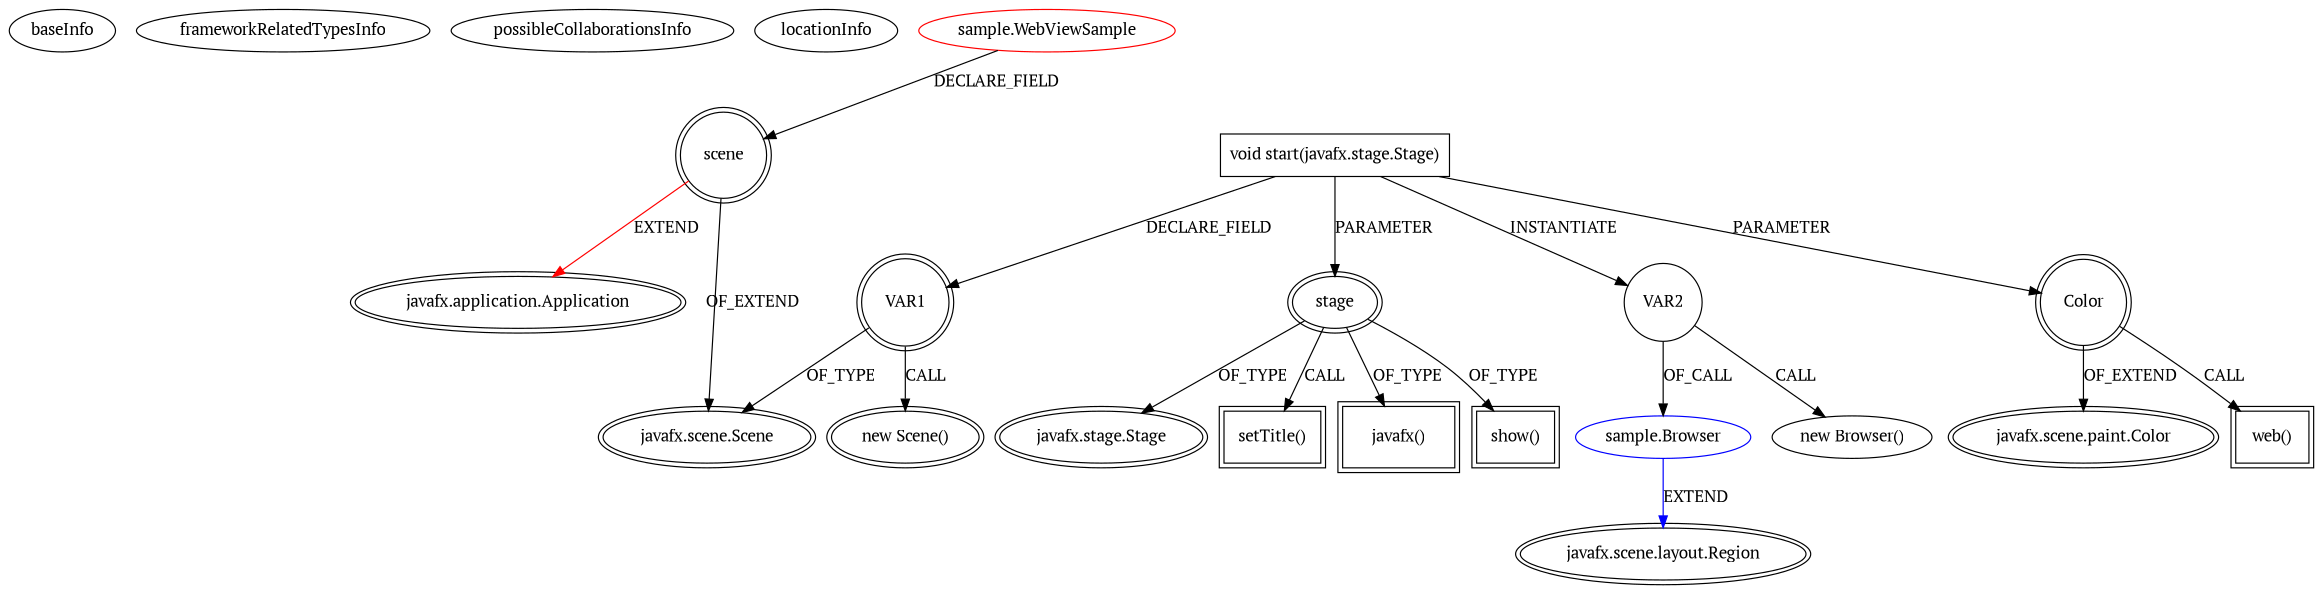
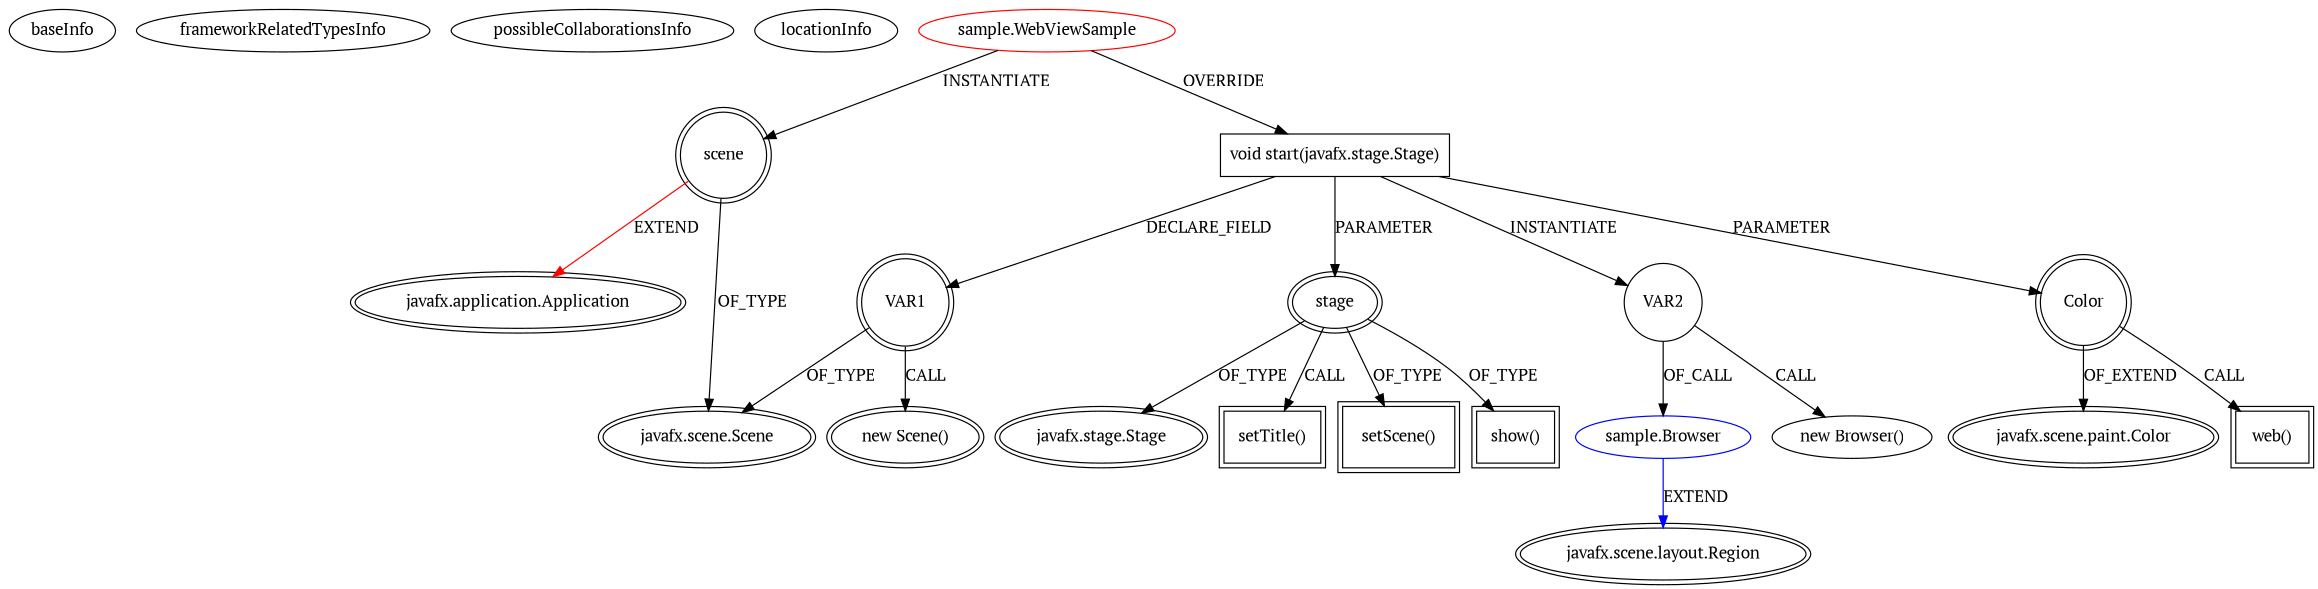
edge "sample.WebViewSample" -> "scene": label "DECLARE_FIELD" -> "INSTANTIATE"
edge "sample.WebViewSample" -> "void start(javafx.stage.Stage)": added, label "OVERRIDE"
edge "scene" -> "javafx.scene.Scene": label "OF_EXTEND" -> "OF_TYPE"
node "javafx()": label "javafx()" -> "setScene()"
